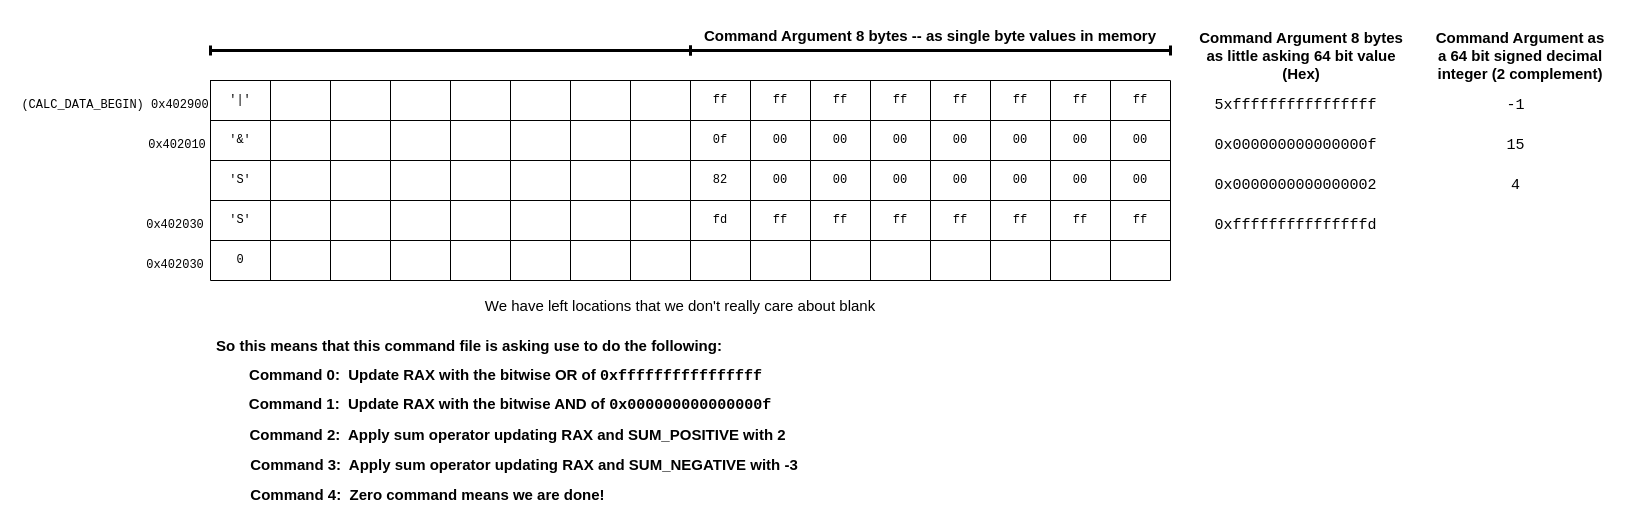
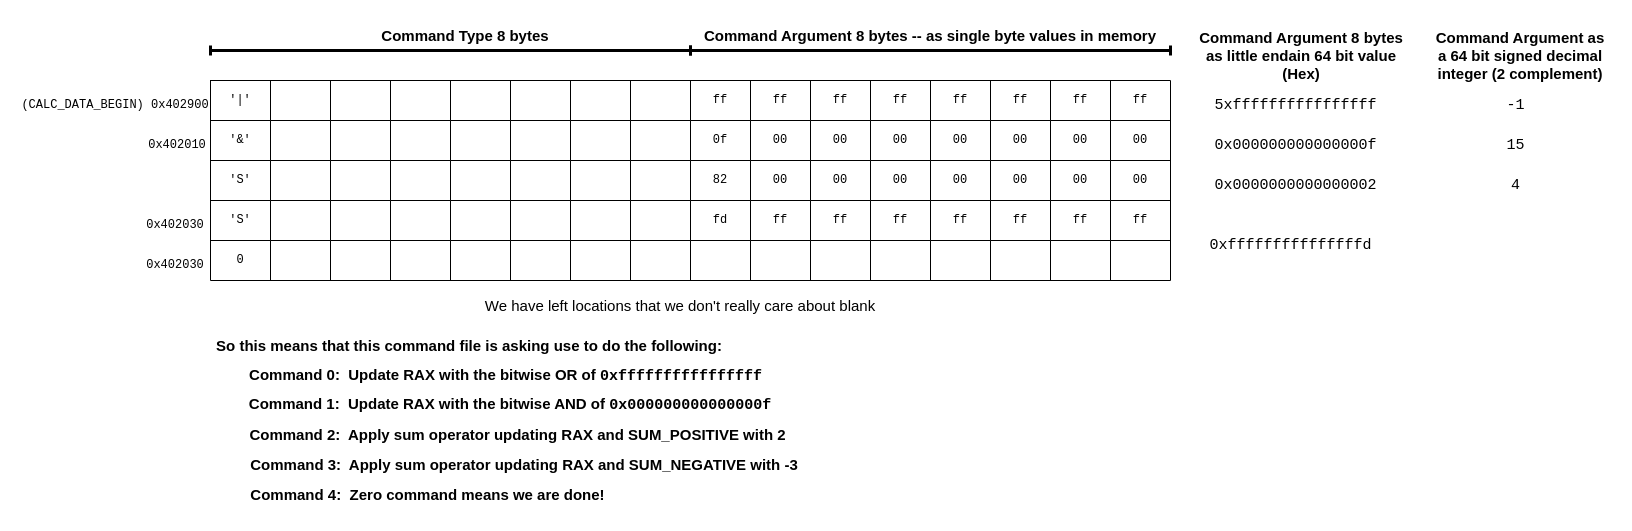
node "Command Type 8 bytes": added
node "Command Argument 8 bytes as little asking 64 bit value (Hex)": label "Command Argument 8 bytes as little asking 64 bit value (Hex)" -> "Command Argument 8 bytes as little endain 64 bit value (Hex)"
node "0xfffffffffffffffd": moved (1296, 226) -> (1291, 246)
